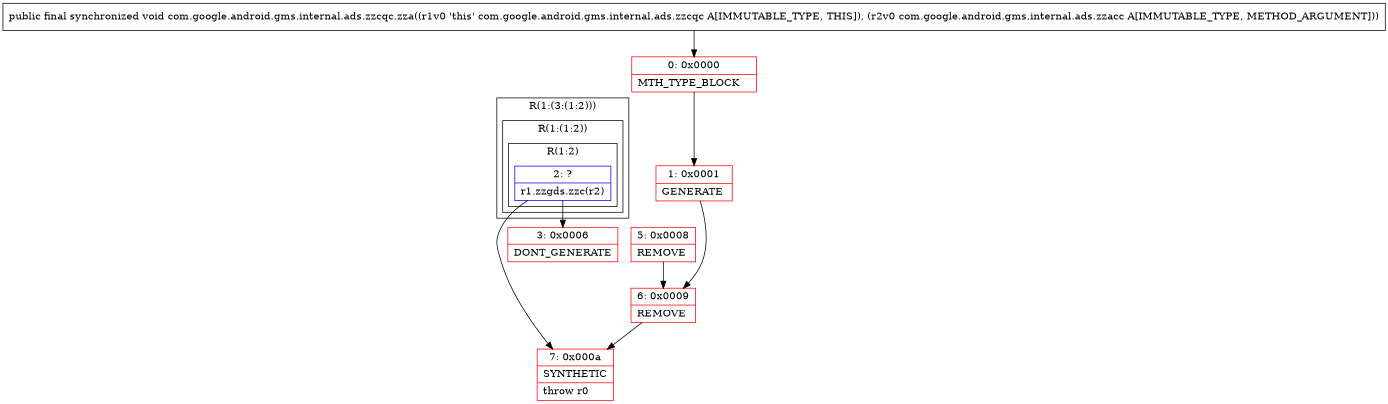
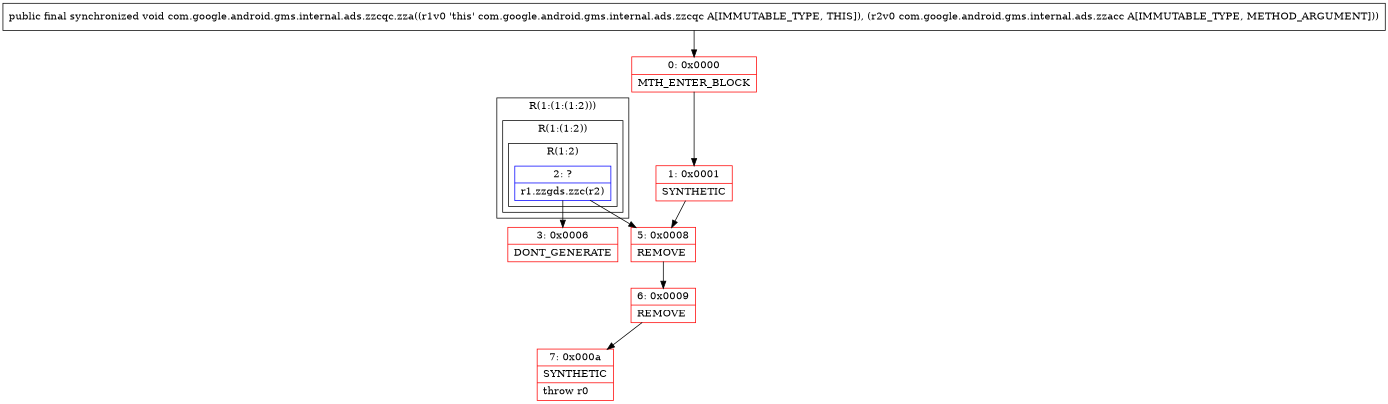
node "0: 0x0000": text "MTH_TYPE_BLOCK" -> "MTH_ENTER_BLOCK"
cluster "R(1:(3:(1:2)))": label "R(1:(3:(1:2)))" -> "R(1:(1:(1:2)))"
node "1: 0x0001": text "GENERATE" -> "SYNTHETIC"
edge "1: 0x0001" -> "6: 0x0009": now "1: 0x0001" -> "5: 0x0008"
edge "2: ?" -> "7: 0x000a": now "2: ?" -> "5: 0x0008"
